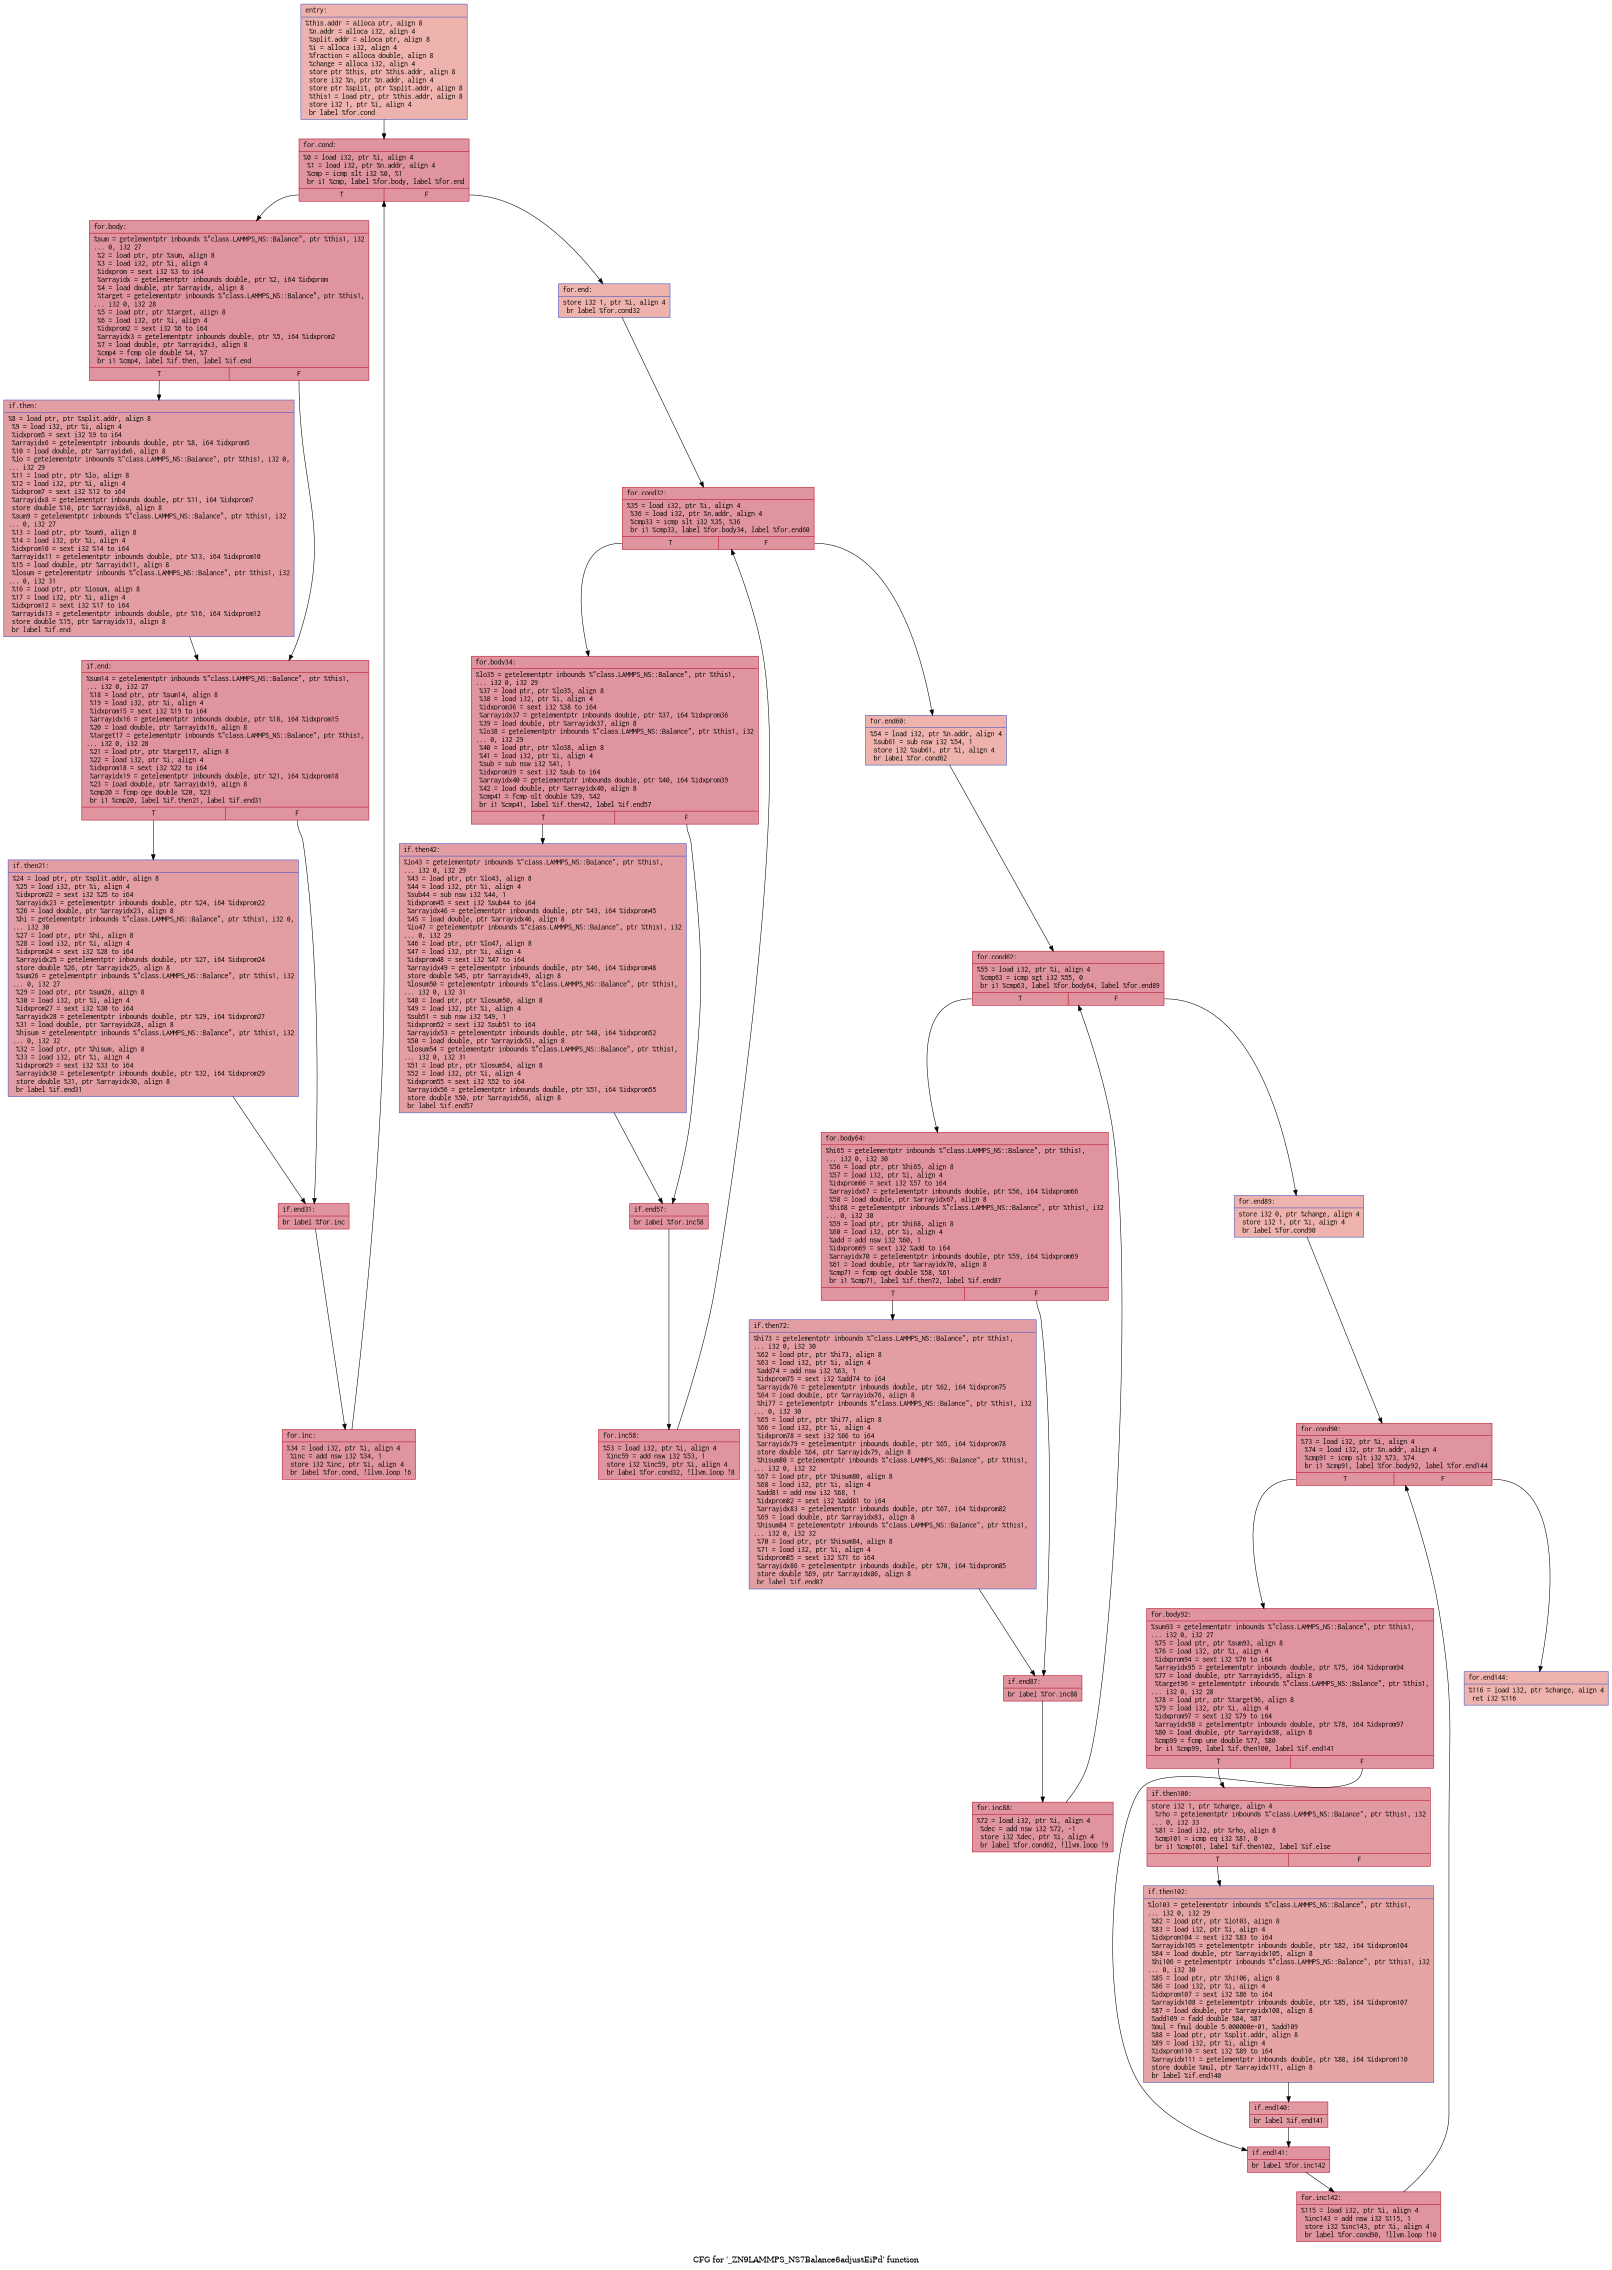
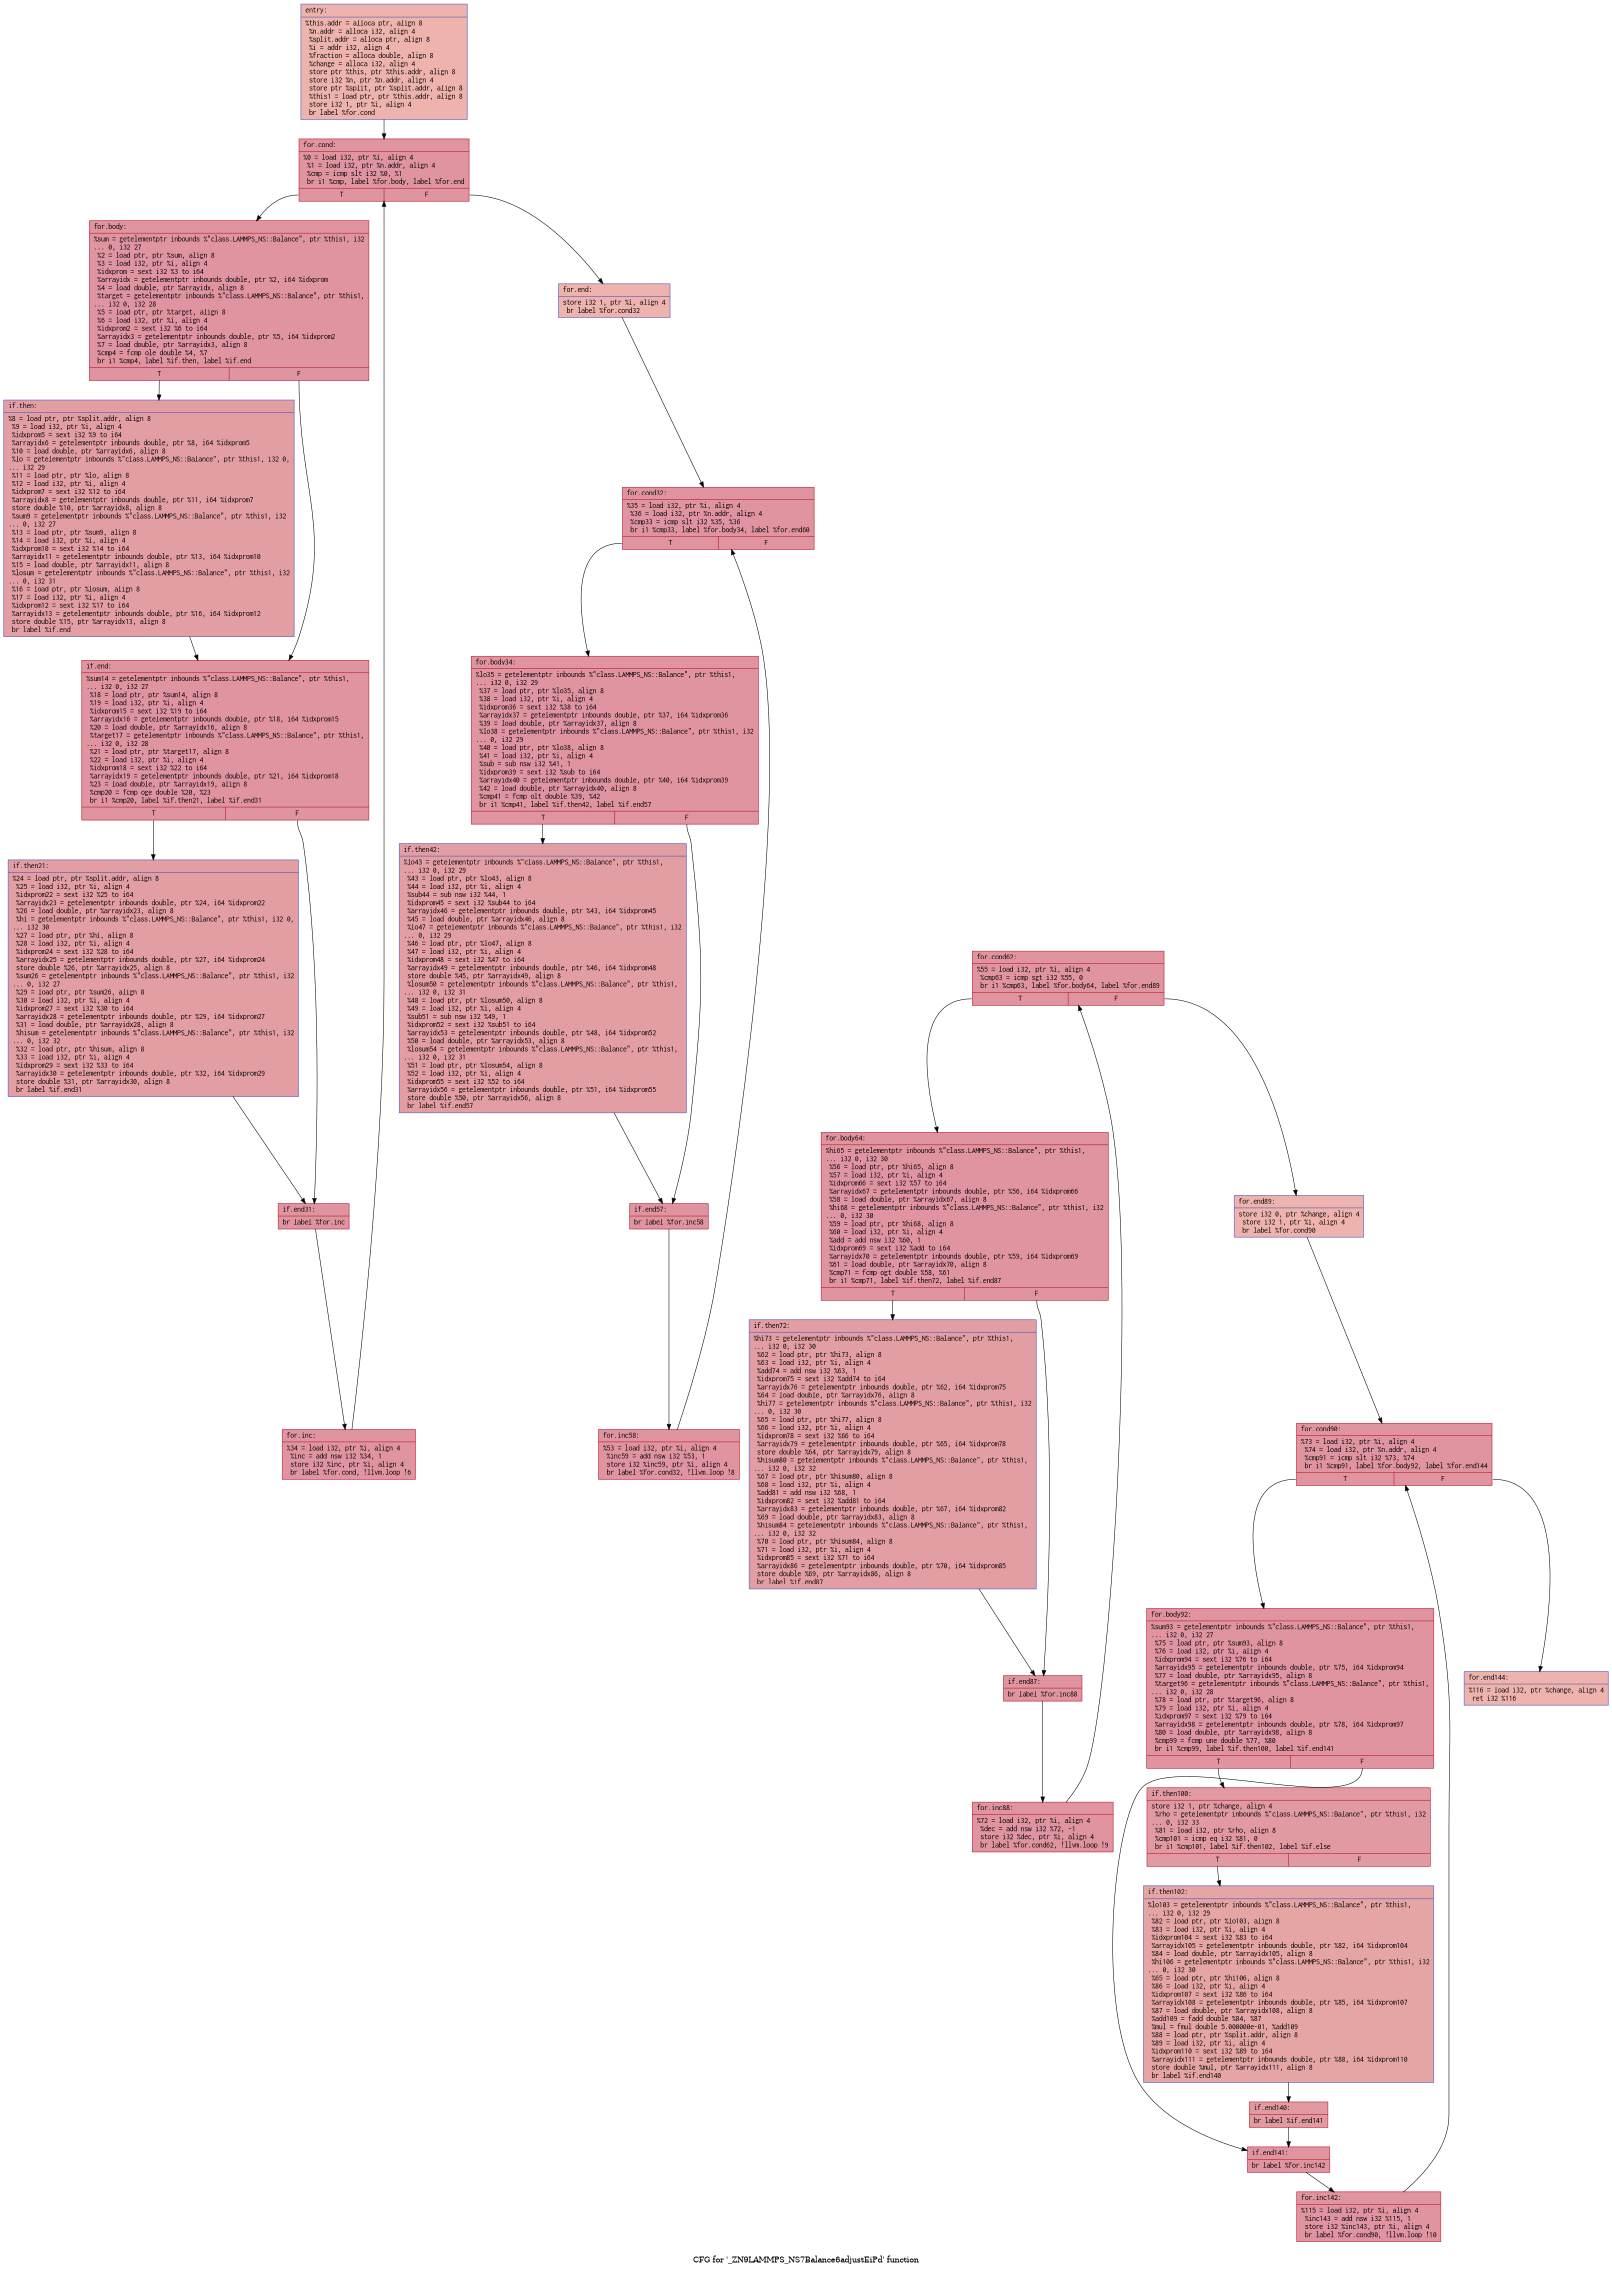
node "entry:": text "%i = alloca i32, align 4" -> "%i = addr i32, align 4"
node "for.end60:": removed
node "if.then102:": text "%85 = load ptr, ptr %hi106, align 8" -> "%65 = load ptr, ptr %hi106, align 8"
